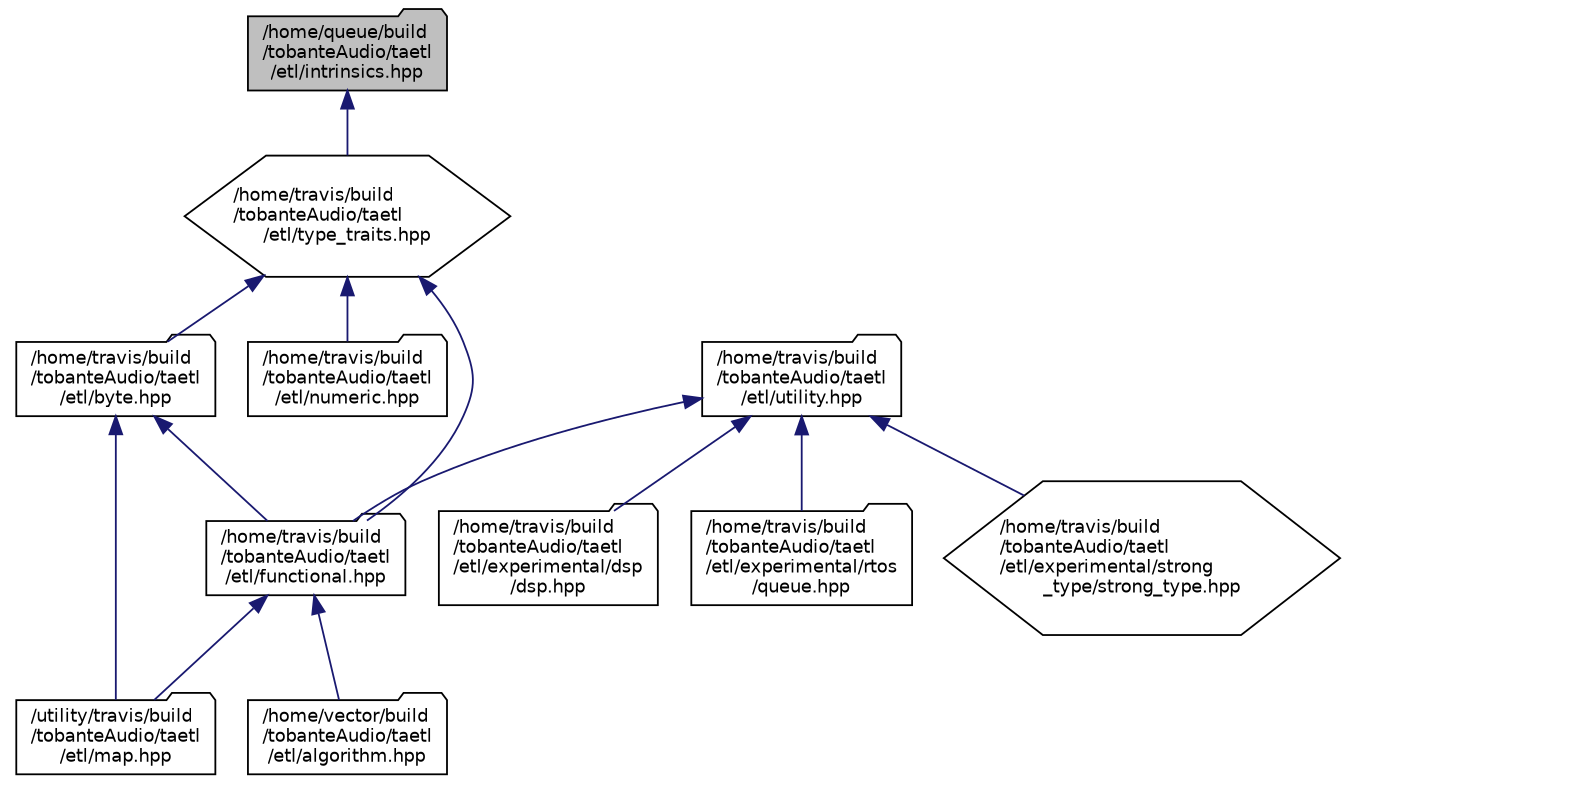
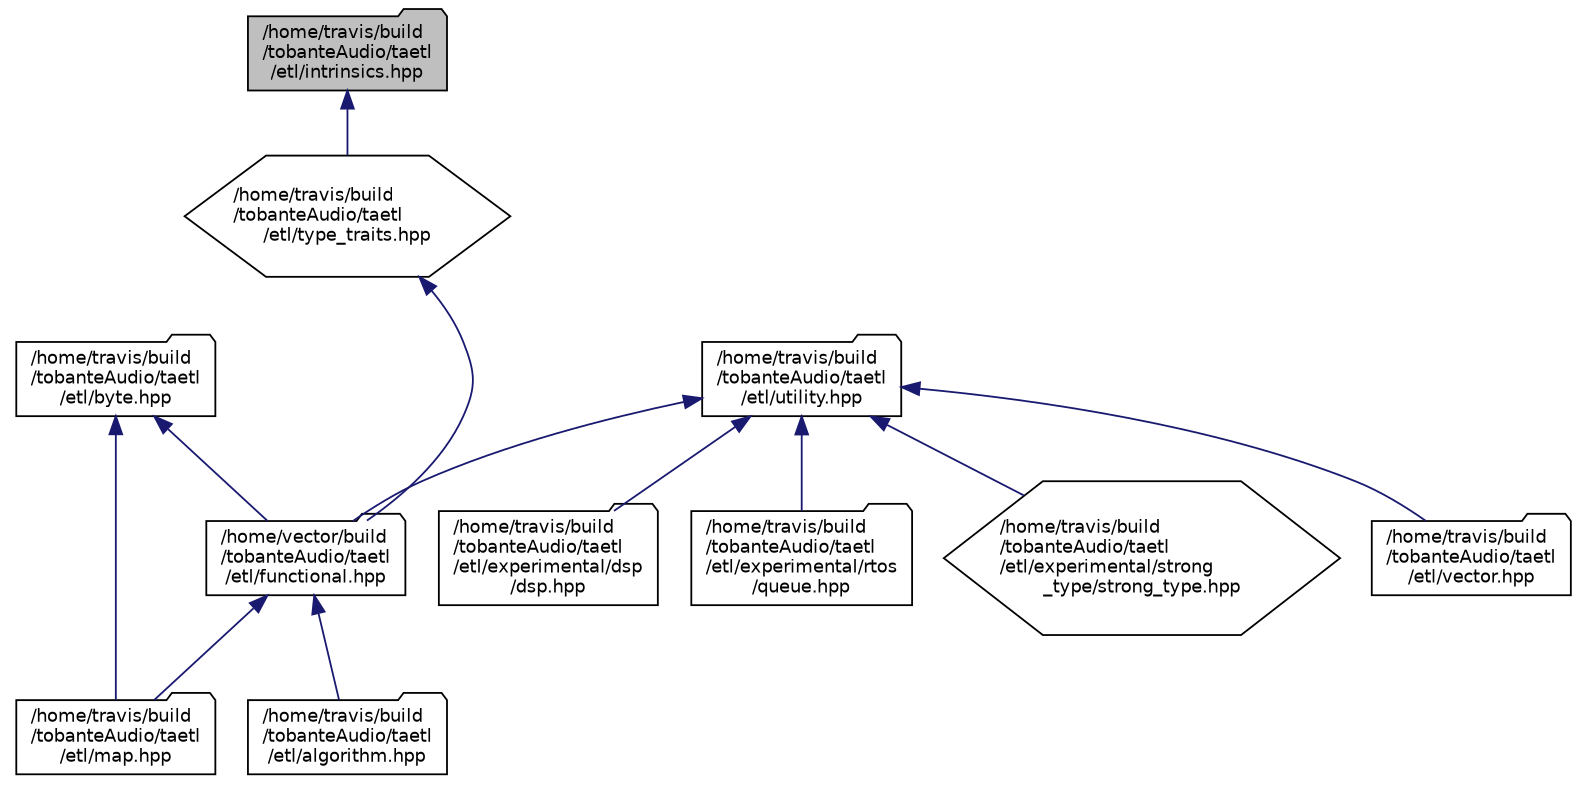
node "/home/queue/build /tobanteAudio/taetl /etl/intrinsics.hpp": label "/home/queue/build /tobanteAudio/taetl /etl/intrinsics.hpp" -> "/home/travis/build /tobanteAudio/taetl /etl/intrinsics.hpp"
edge "/home/travis/build /tobanteAudio/taetl /etl/byte.hpp" -> "/home/travis/build /tobanteAudio/taetl /etl/type_traits.hpp": removed
node "/home/travis/build /tobanteAudio/taetl /etl/numeric.hpp": removed
node "/home/travis/build /tobanteAudio/taetl /etl/functional.hpp": label "/home/travis/build /tobanteAudio/taetl /etl/functional.hpp" -> "/home/vector/build /tobanteAudio/taetl /etl/functional.hpp"
node "/home/travis/build /tobanteAudio/taetl /etl/vector.hpp": added
node "/utility/travis/build /tobanteAudio/taetl /etl/map.hpp": label "/utility/travis/build /tobanteAudio/taetl /etl/map.hpp" -> "/home/travis/build /tobanteAudio/taetl /etl/map.hpp"
node "/home/vector/build /tobanteAudio/taetl /etl/algorithm.hpp": label "/home/vector/build /tobanteAudio/taetl /etl/algorithm.hpp" -> "/home/travis/build /tobanteAudio/taetl /etl/algorithm.hpp"
